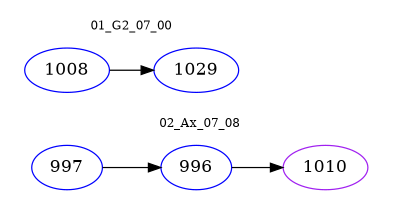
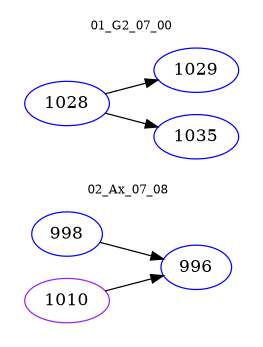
node "1008": label "1008" -> "1028"
node "1035": added
node "997": label "997" -> "998"
edge "996" -> "1010": reversed
